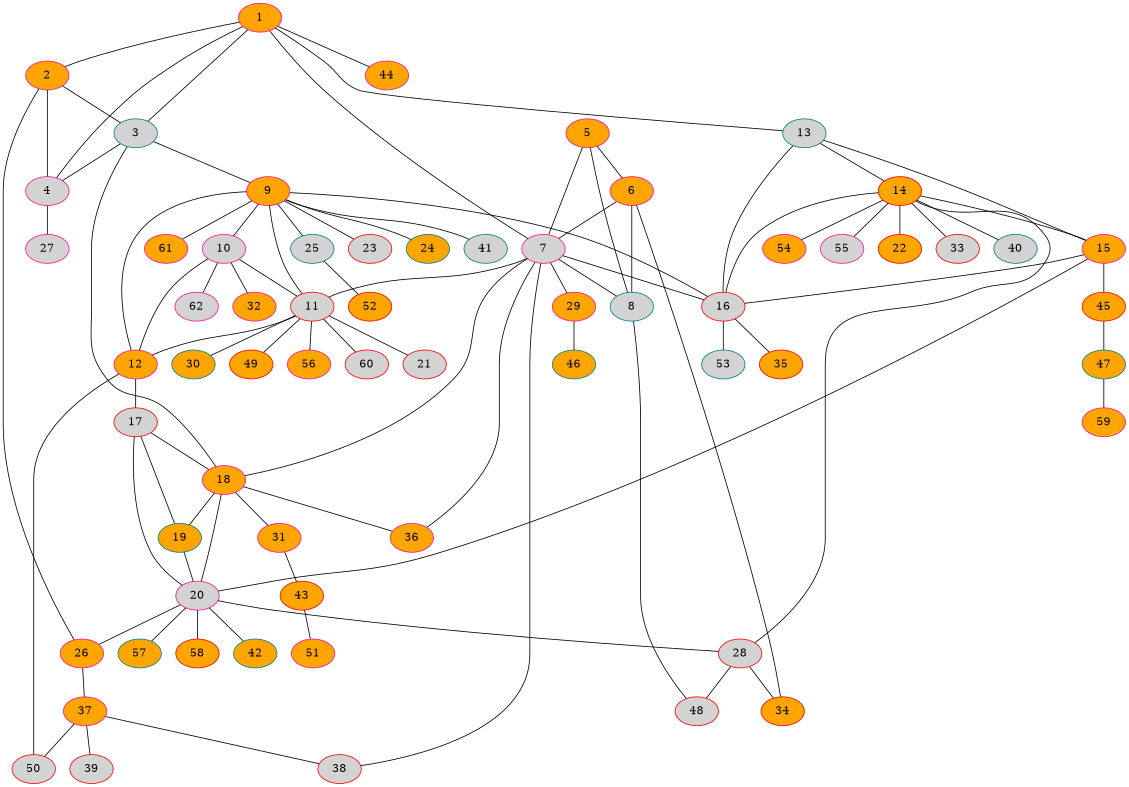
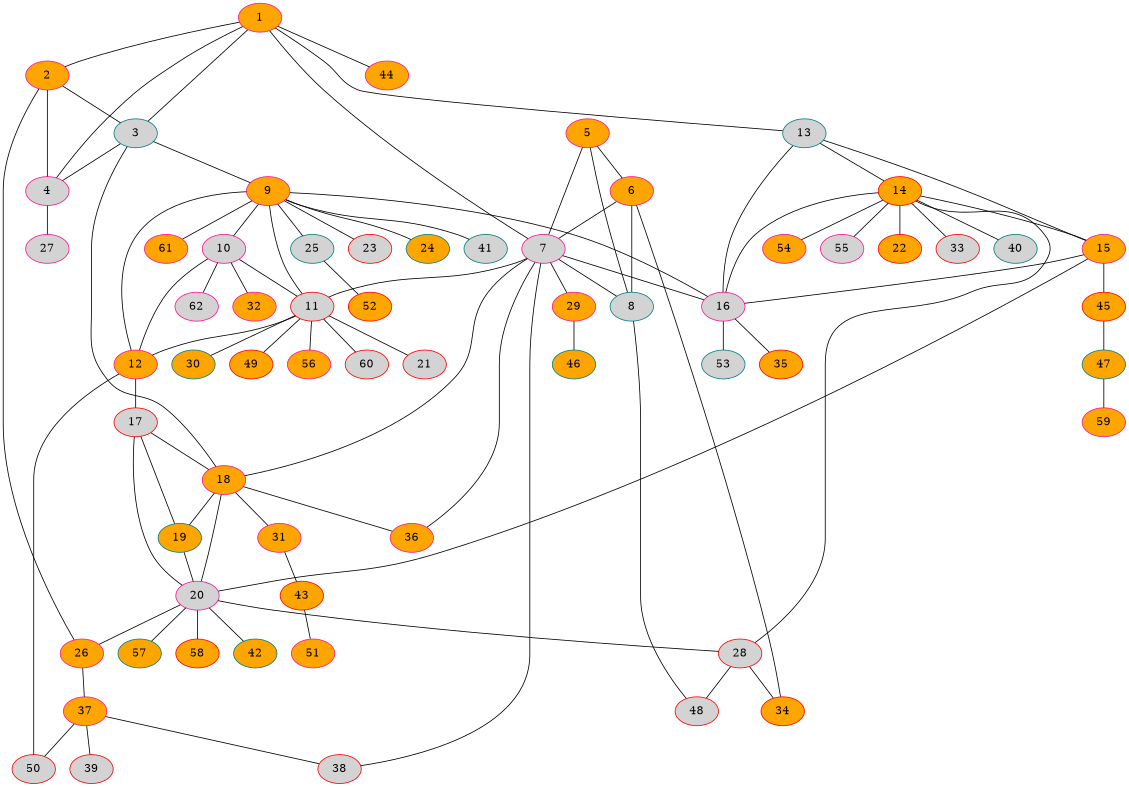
node "16": color red -> deeppink
